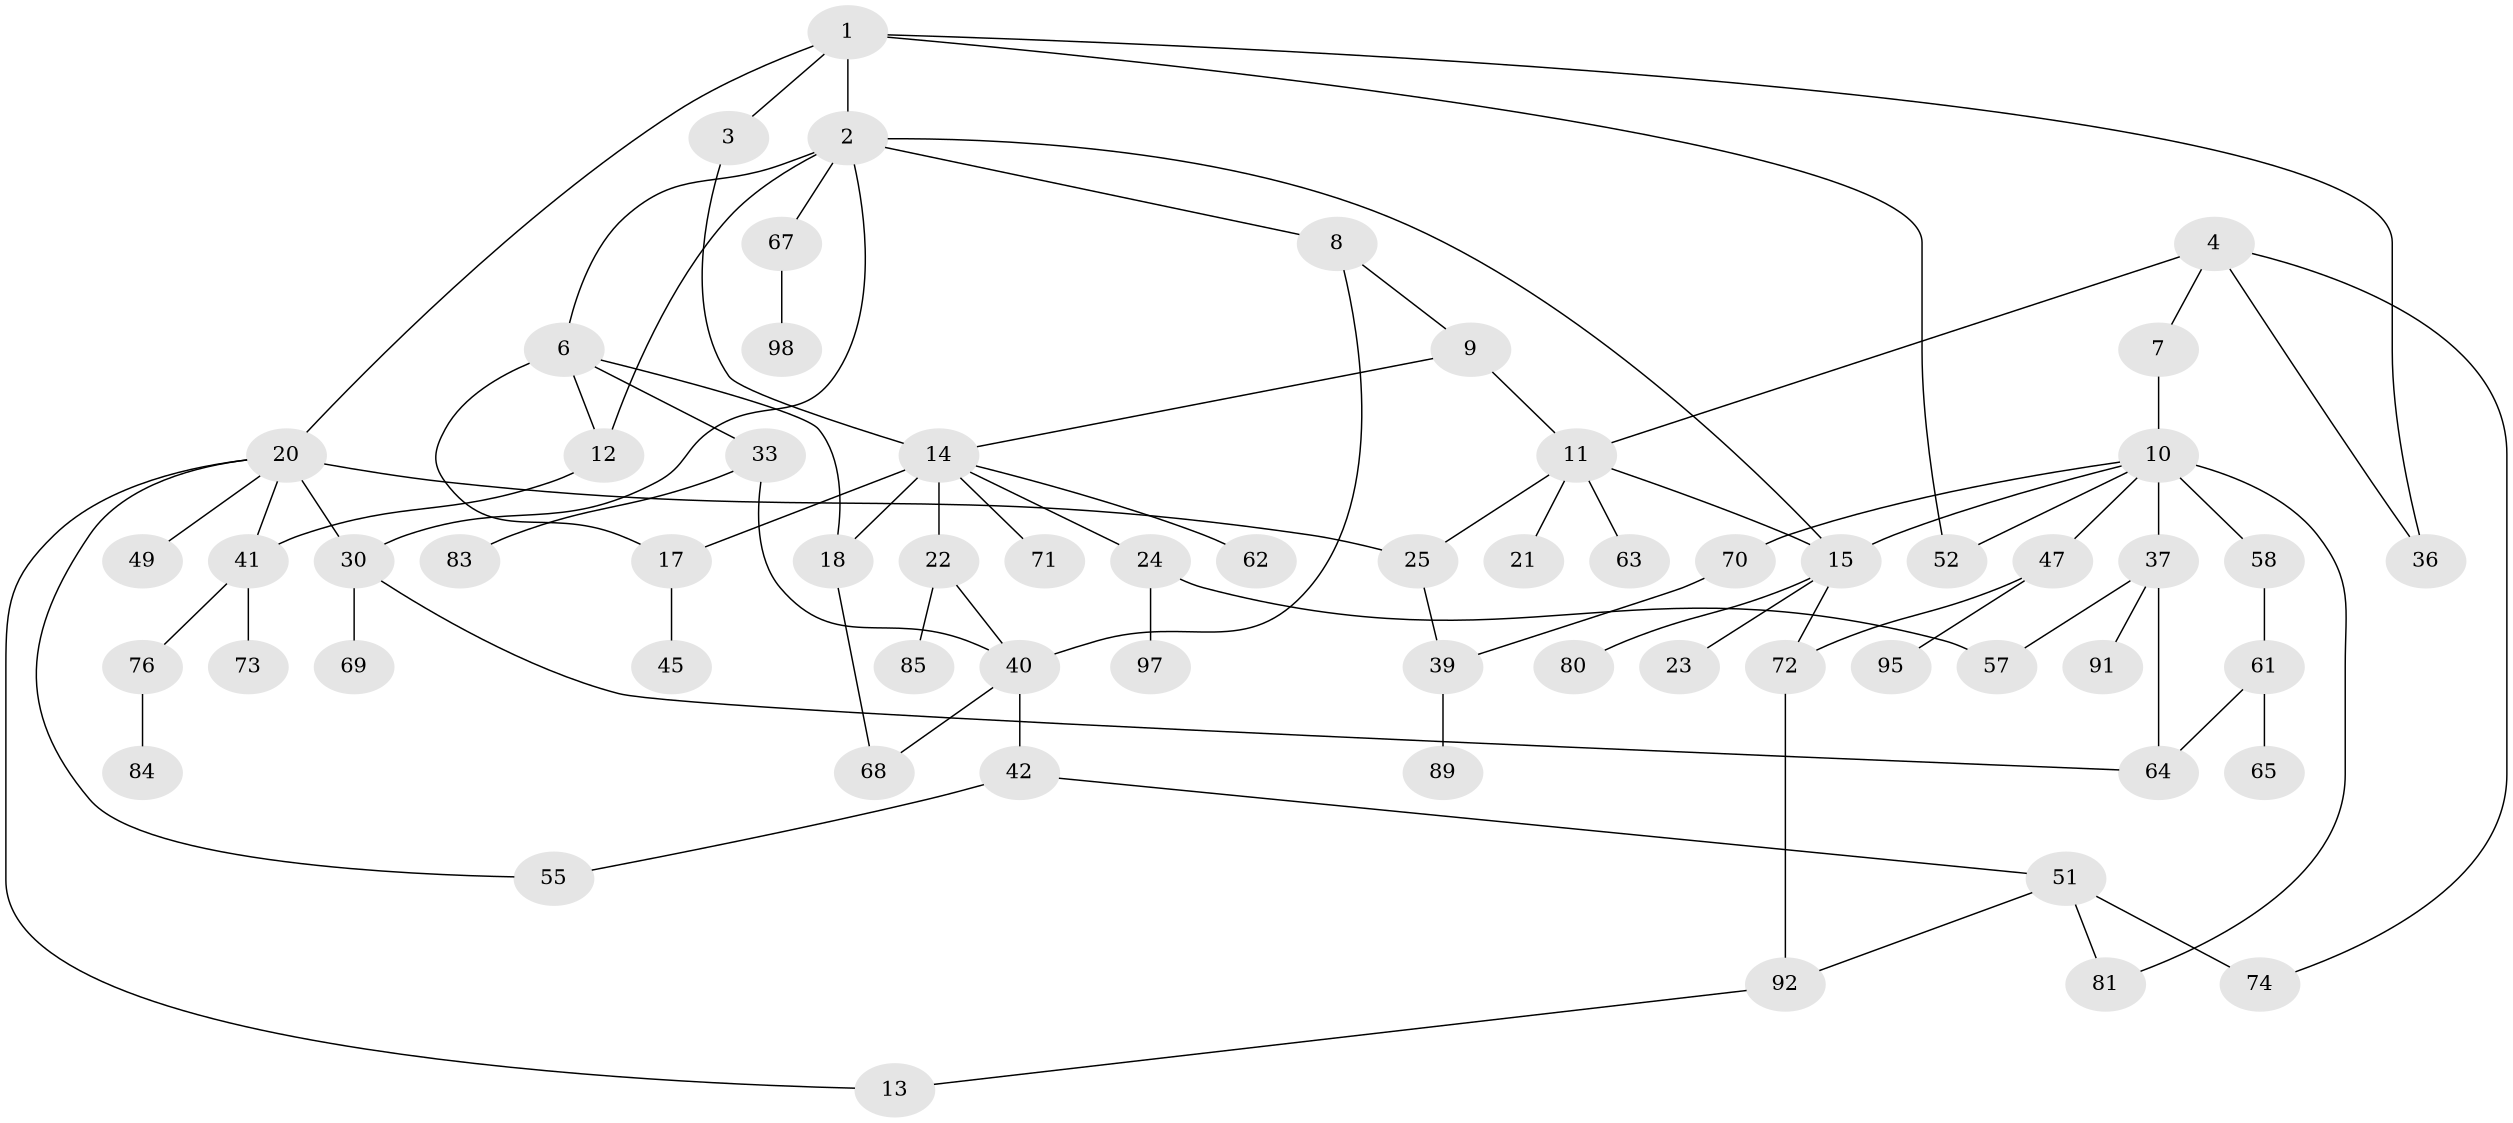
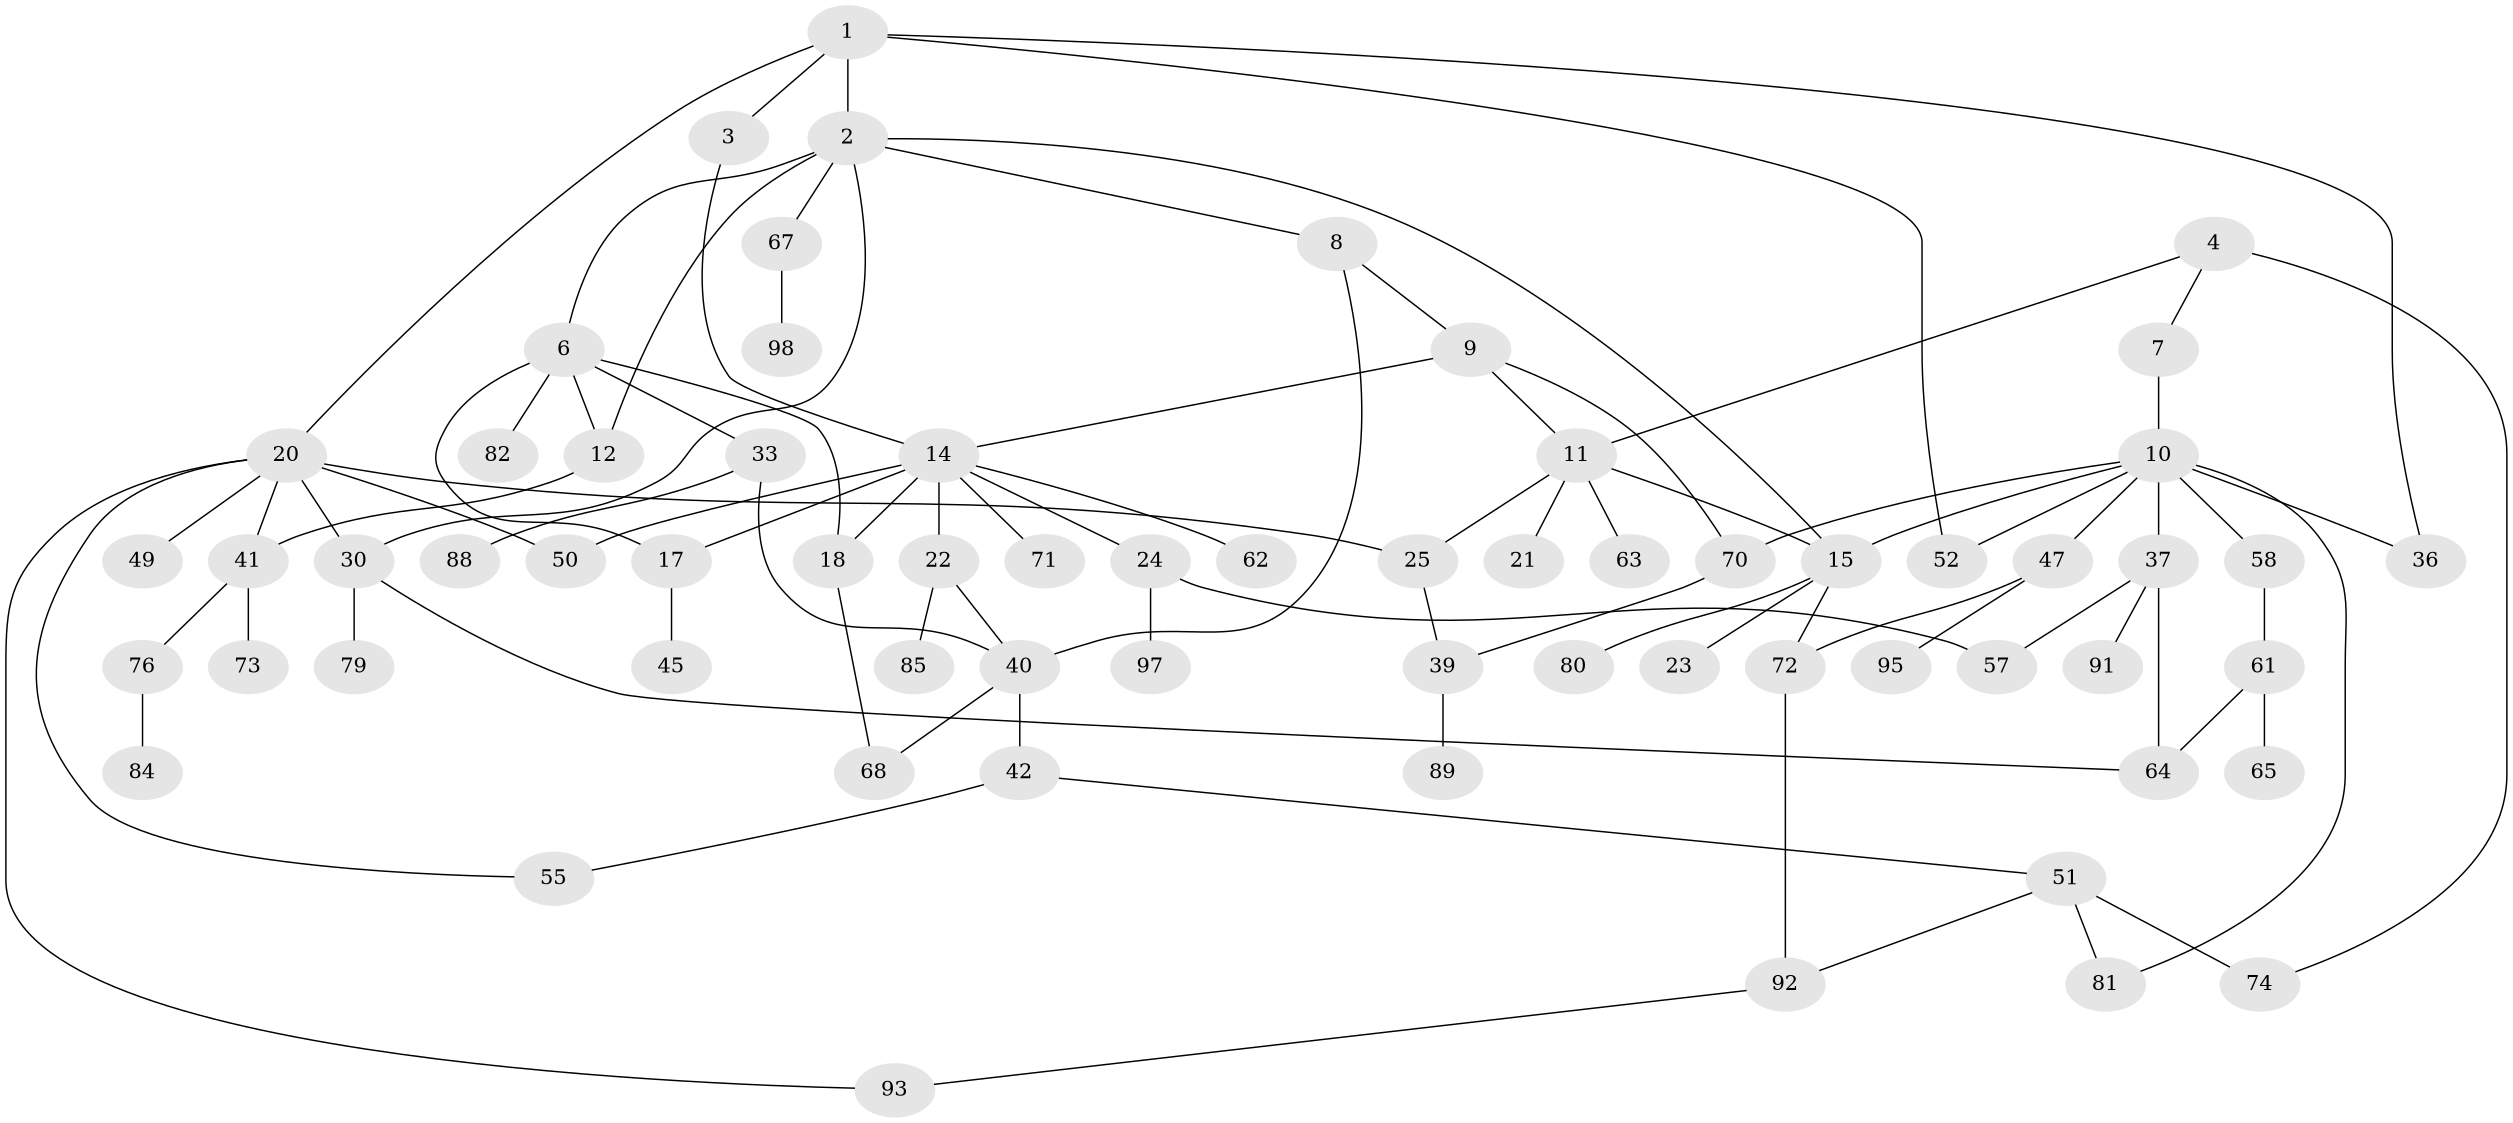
edge "4" -- "36": now "10" -- "36"
edge "9" -- "70": added
node "82": added
node "83": label "83" -> "88"
node "50": added
node "69": label "69" -> "79"
node "13": label "13" -> "93"
